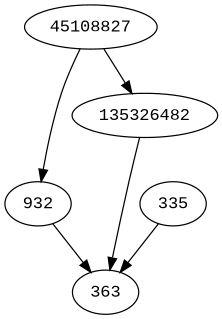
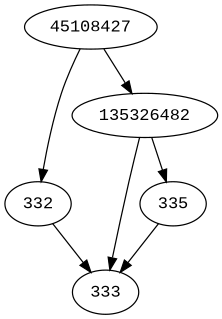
node "45108827": label "45108827" -> "45108427"
edge "135326482" -> "335": added
node "932": label "932" -> "332"
node "363": label "363" -> "333"
